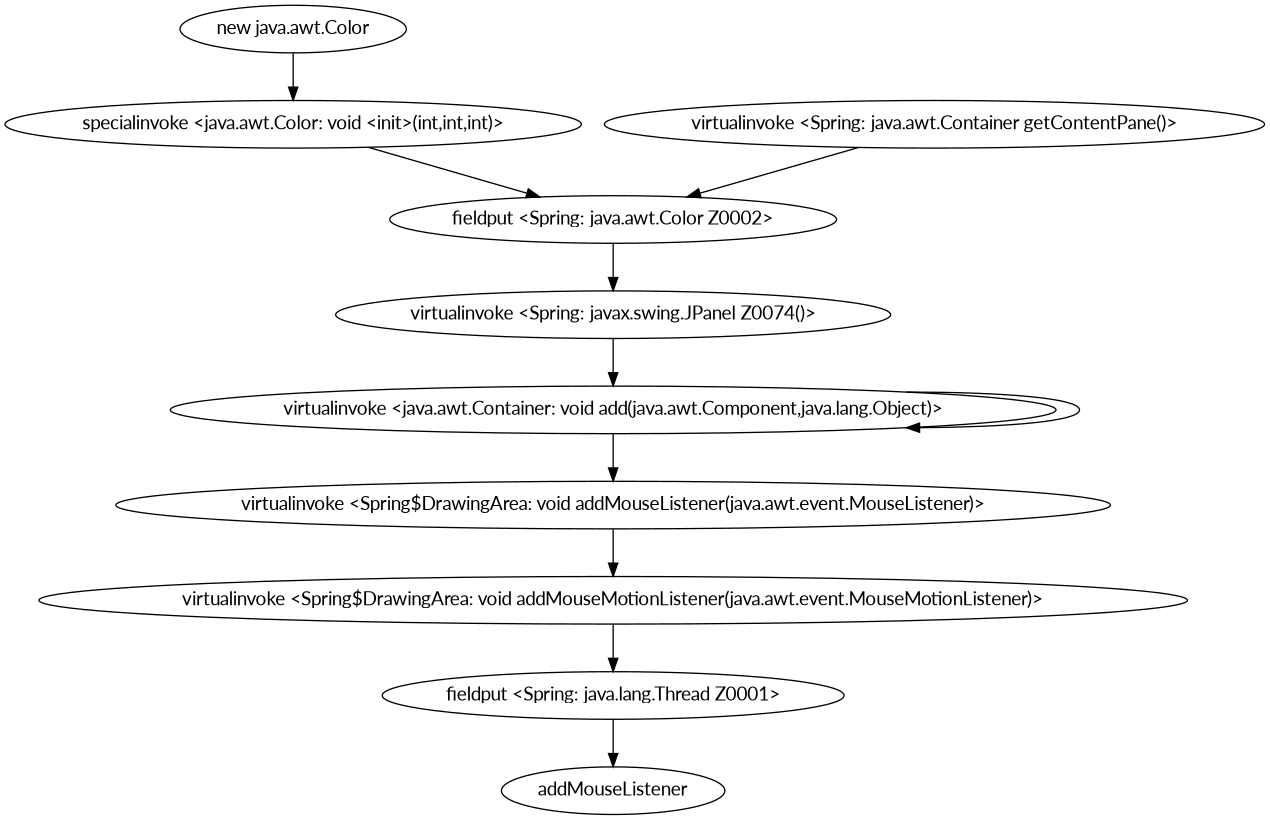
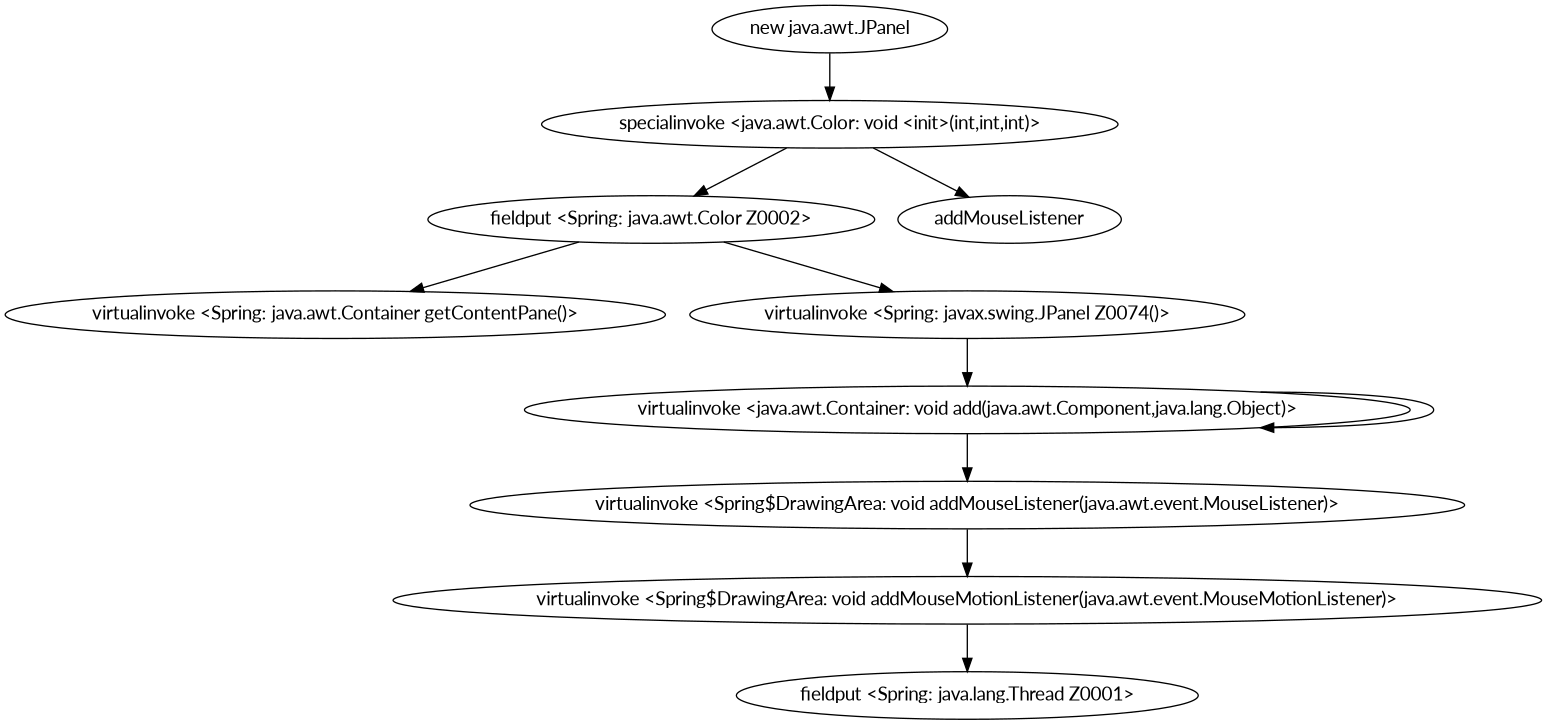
node "new java.awt.Color": label "new java.awt.Color" -> "new java.awt.JPanel"
edge "virtualinvoke <Spring: java.awt.Container getContentPane()>" -> "fieldput <Spring: java.awt.Color Z0002>": reversed
edge "fieldput <Spring: java.lang.Thread Z0001>" -> "addMouseListener": now "specialinvoke <java.awt.Color: void <init>(int,int,int)>" -> "addMouseListener"
